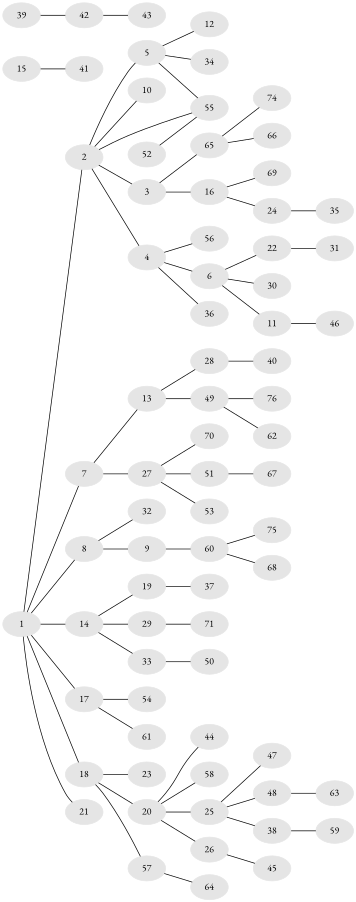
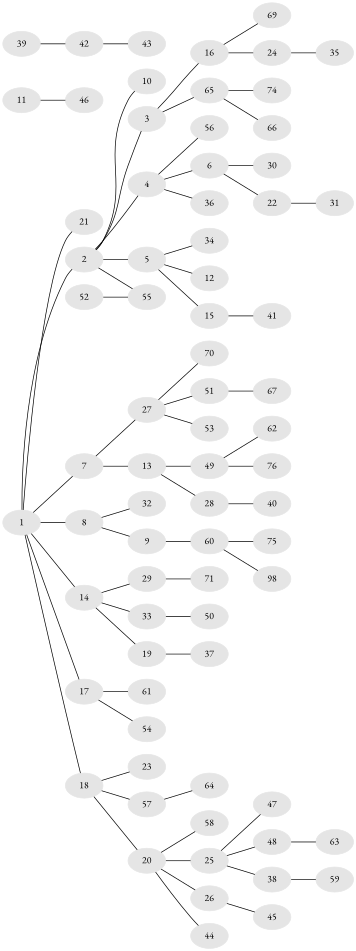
edge "5" -- "55": now "5" -- "15"
edge "6" -- "11": removed
node "68": label "68" -> "98"
